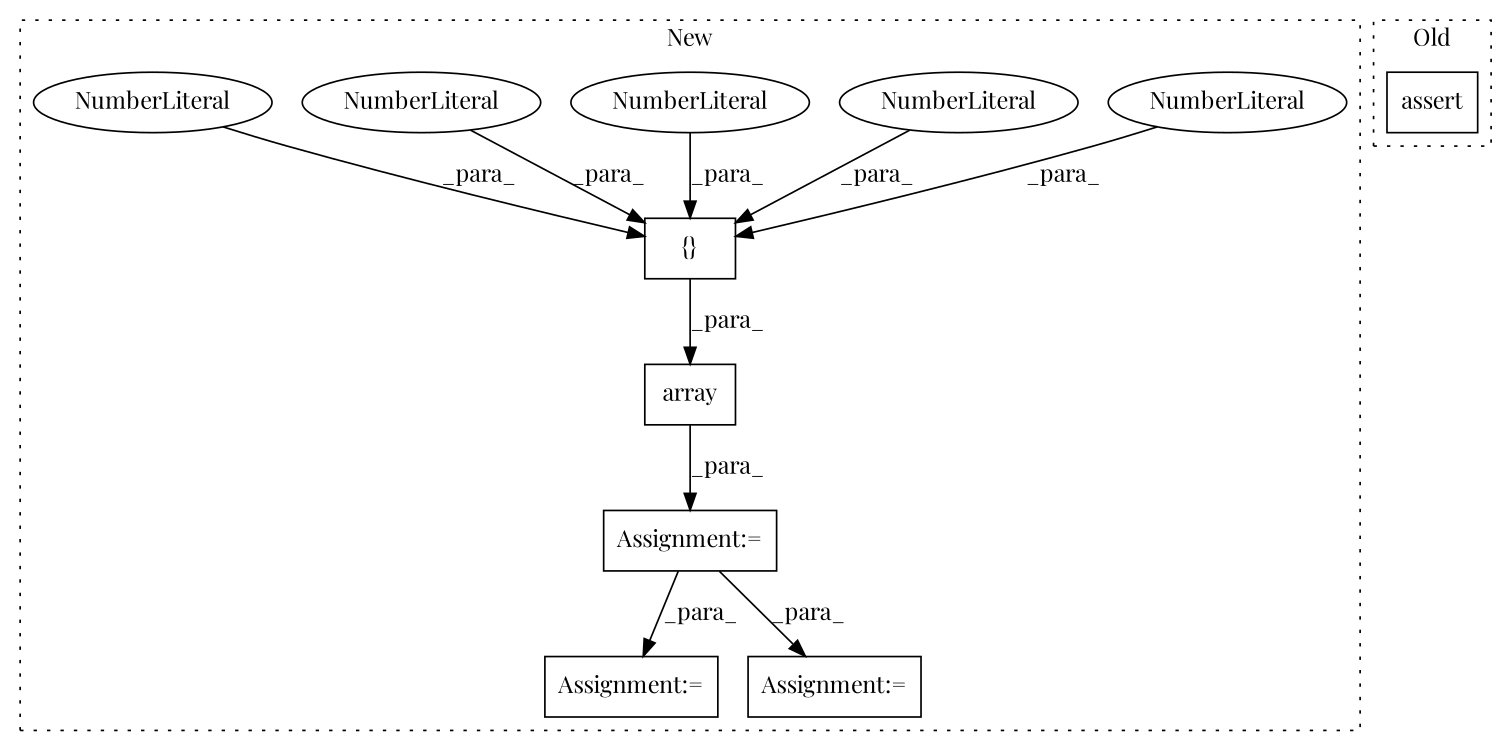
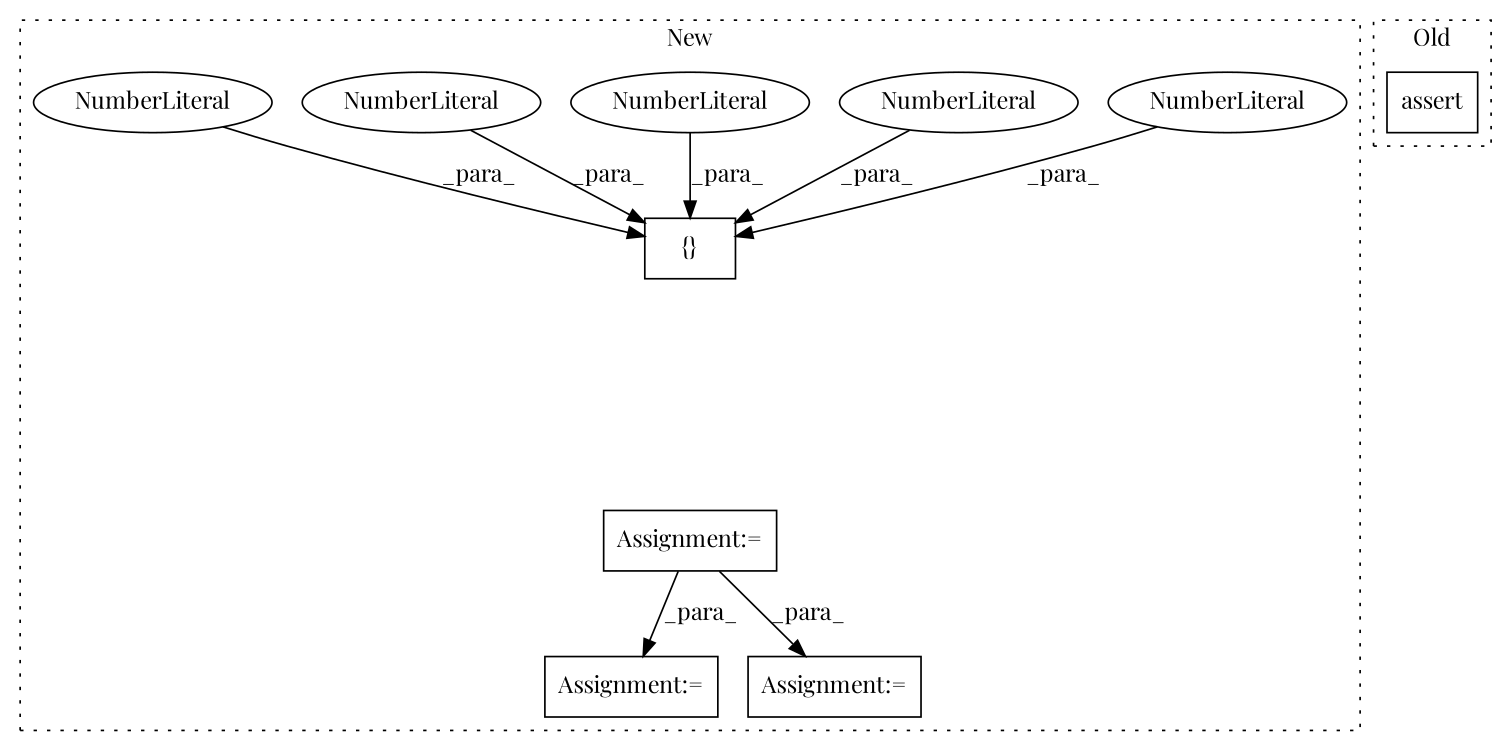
node "array": removed
